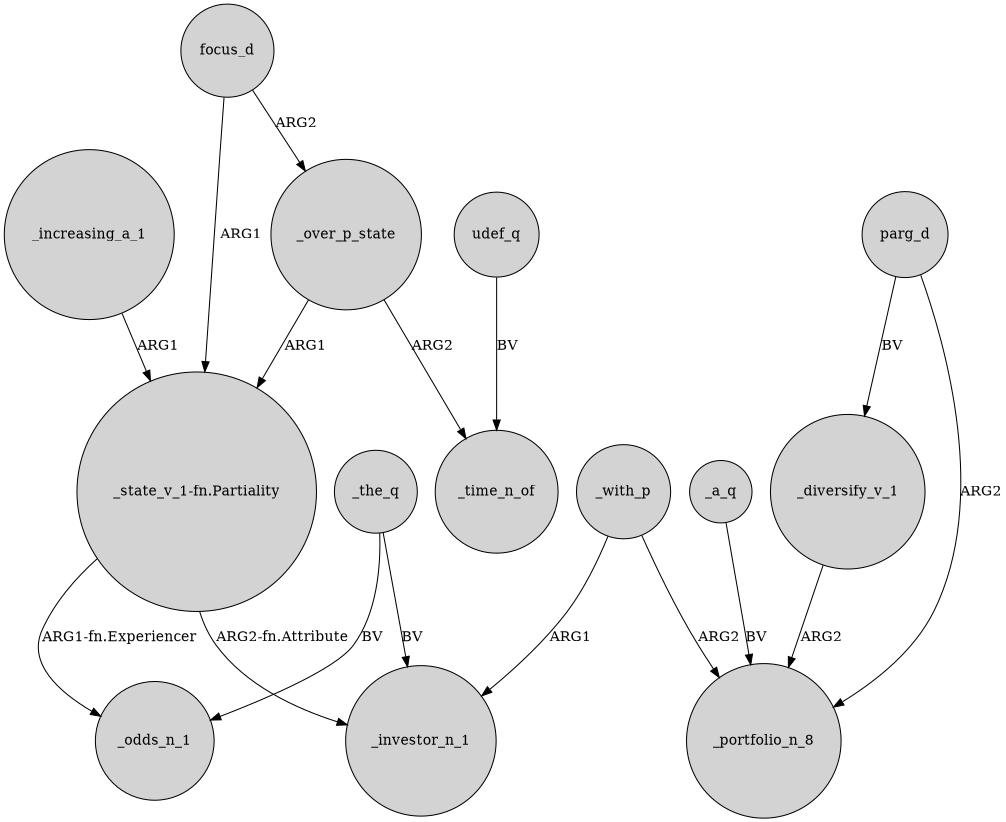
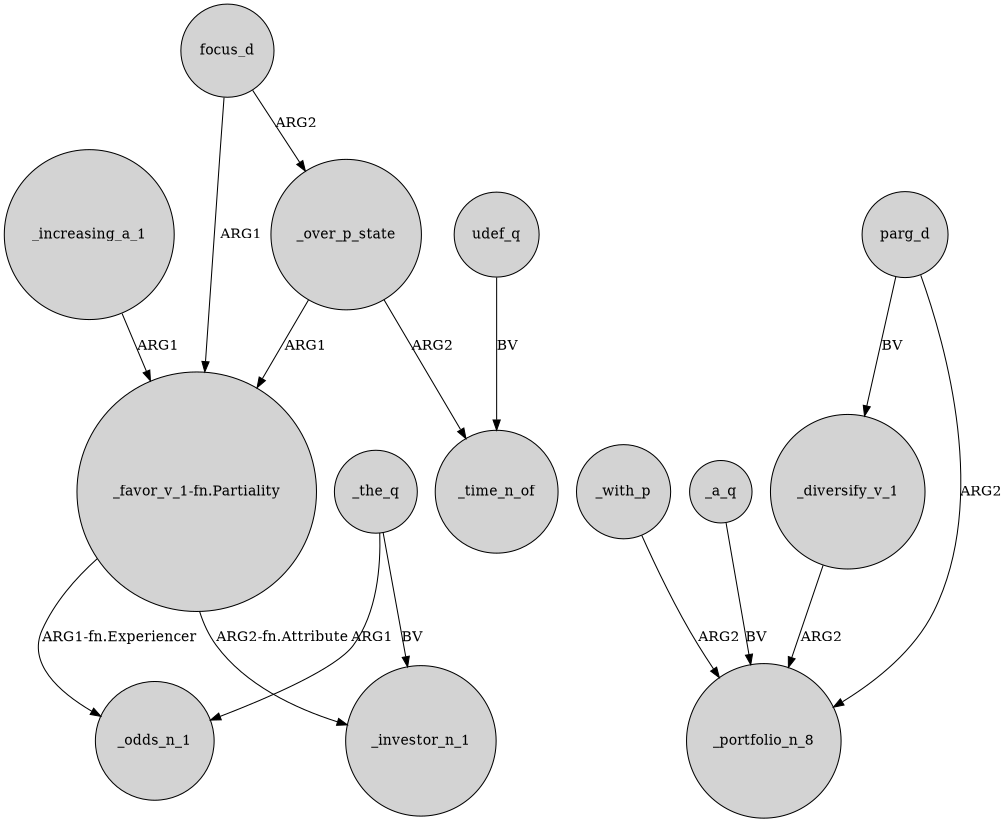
node "_state_v_1-fn.Partiality": label "_state_v_1-fn.Partiality" -> "_favor_v_1-fn.Partiality"
edge "_with_p" -> "_investor_n_1": removed, label "ARG1"
edge "_the_q" -> "_odds_n_1": label "BV" -> "ARG1"
